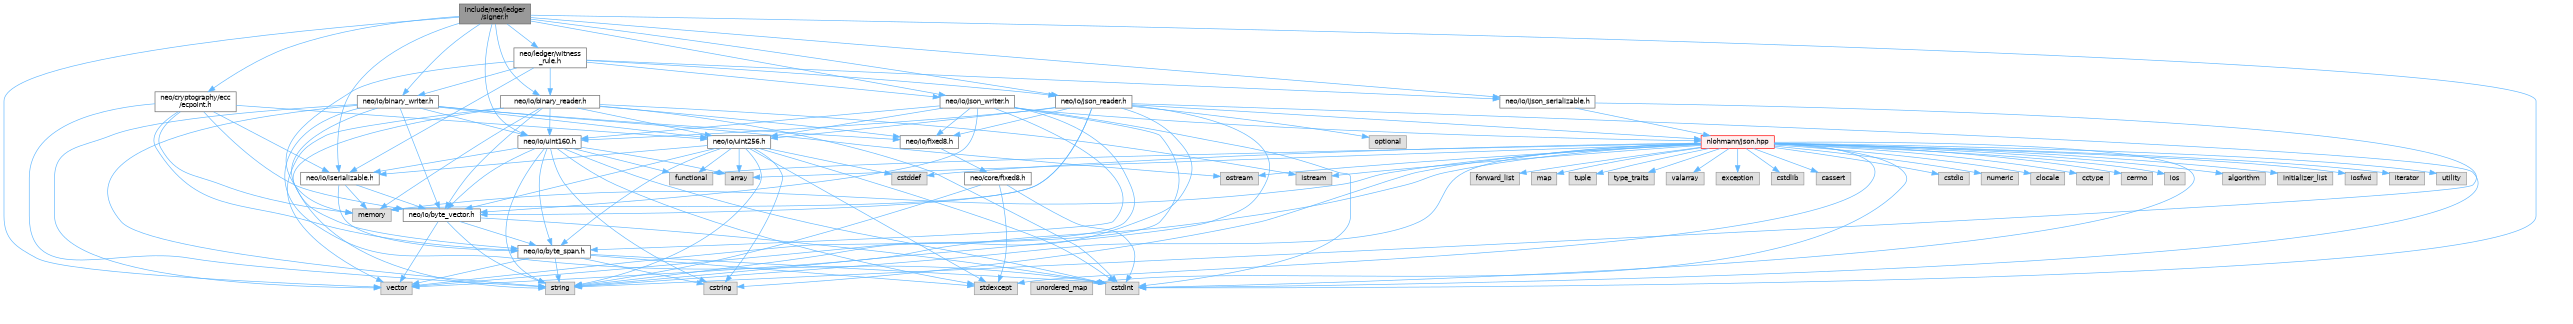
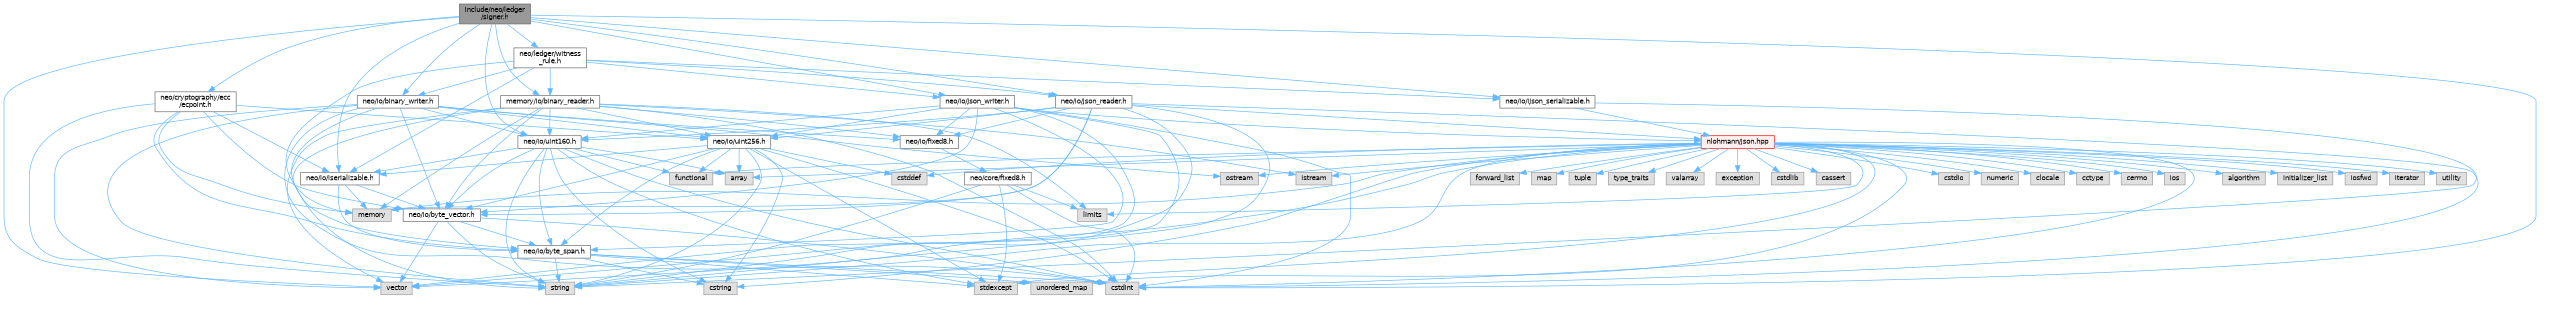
node "neo/io/binary_reader.h": label "neo/io/binary_reader.h" -> "memory/io/binary_reader.h"
node "optional": removed
node "limits": added
edge "neo/io/byte_span.h" -> "vector": now "neo/io/byte_span.h" -> "unordered_map"
